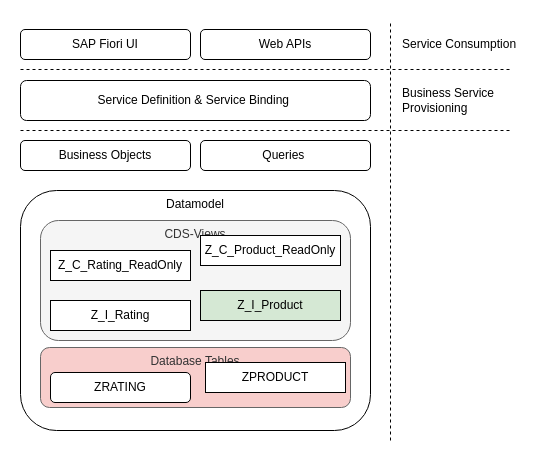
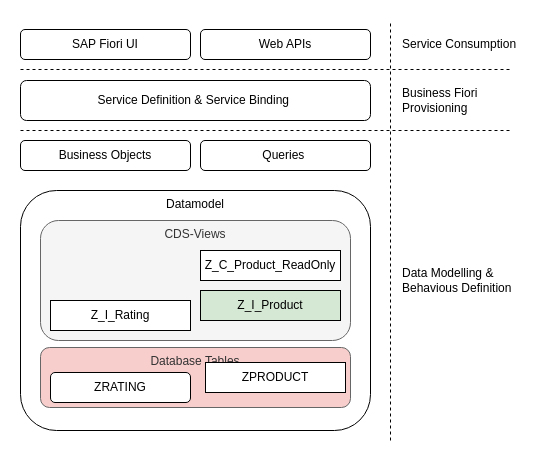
node "Business Service Provisioning": label "Business Service Provisioning" -> "Business Fiori Provisioning"
node "Z_C_Product_ReadOnly": moved (271, 251) -> (271, 266)
node "Z_C_Rating_ReadOnly": removed
node "Data Modelling & Behavious Definition": added
